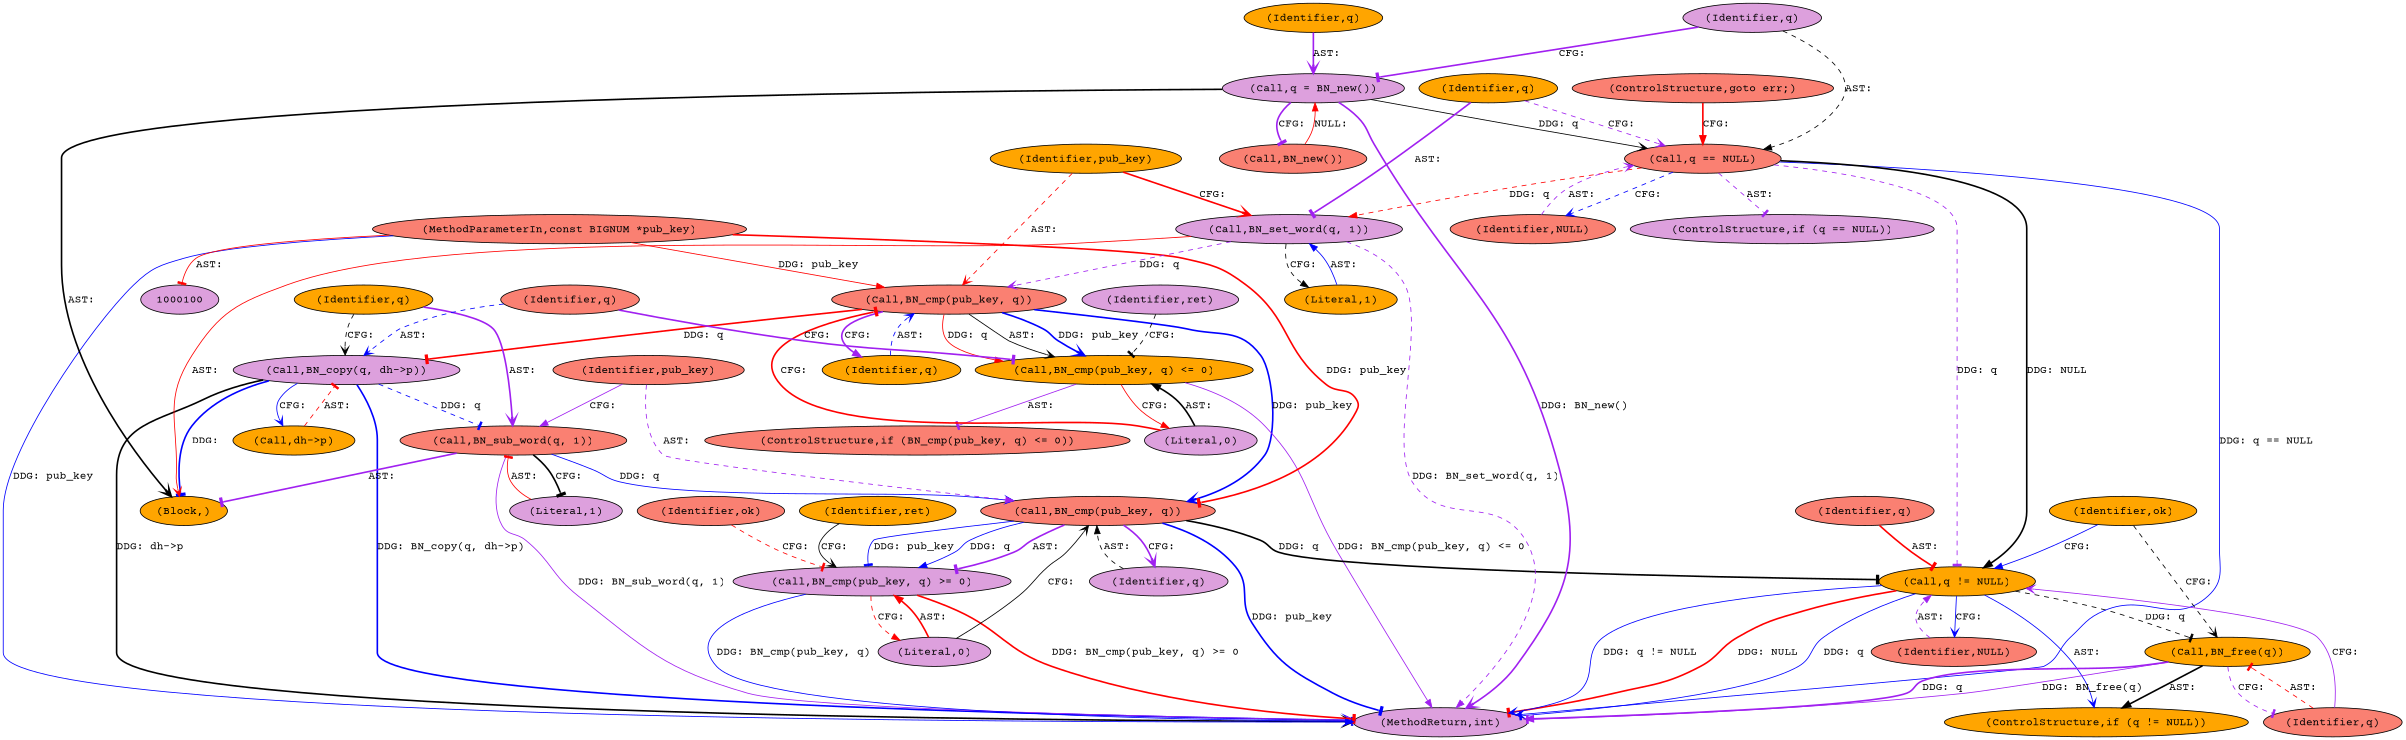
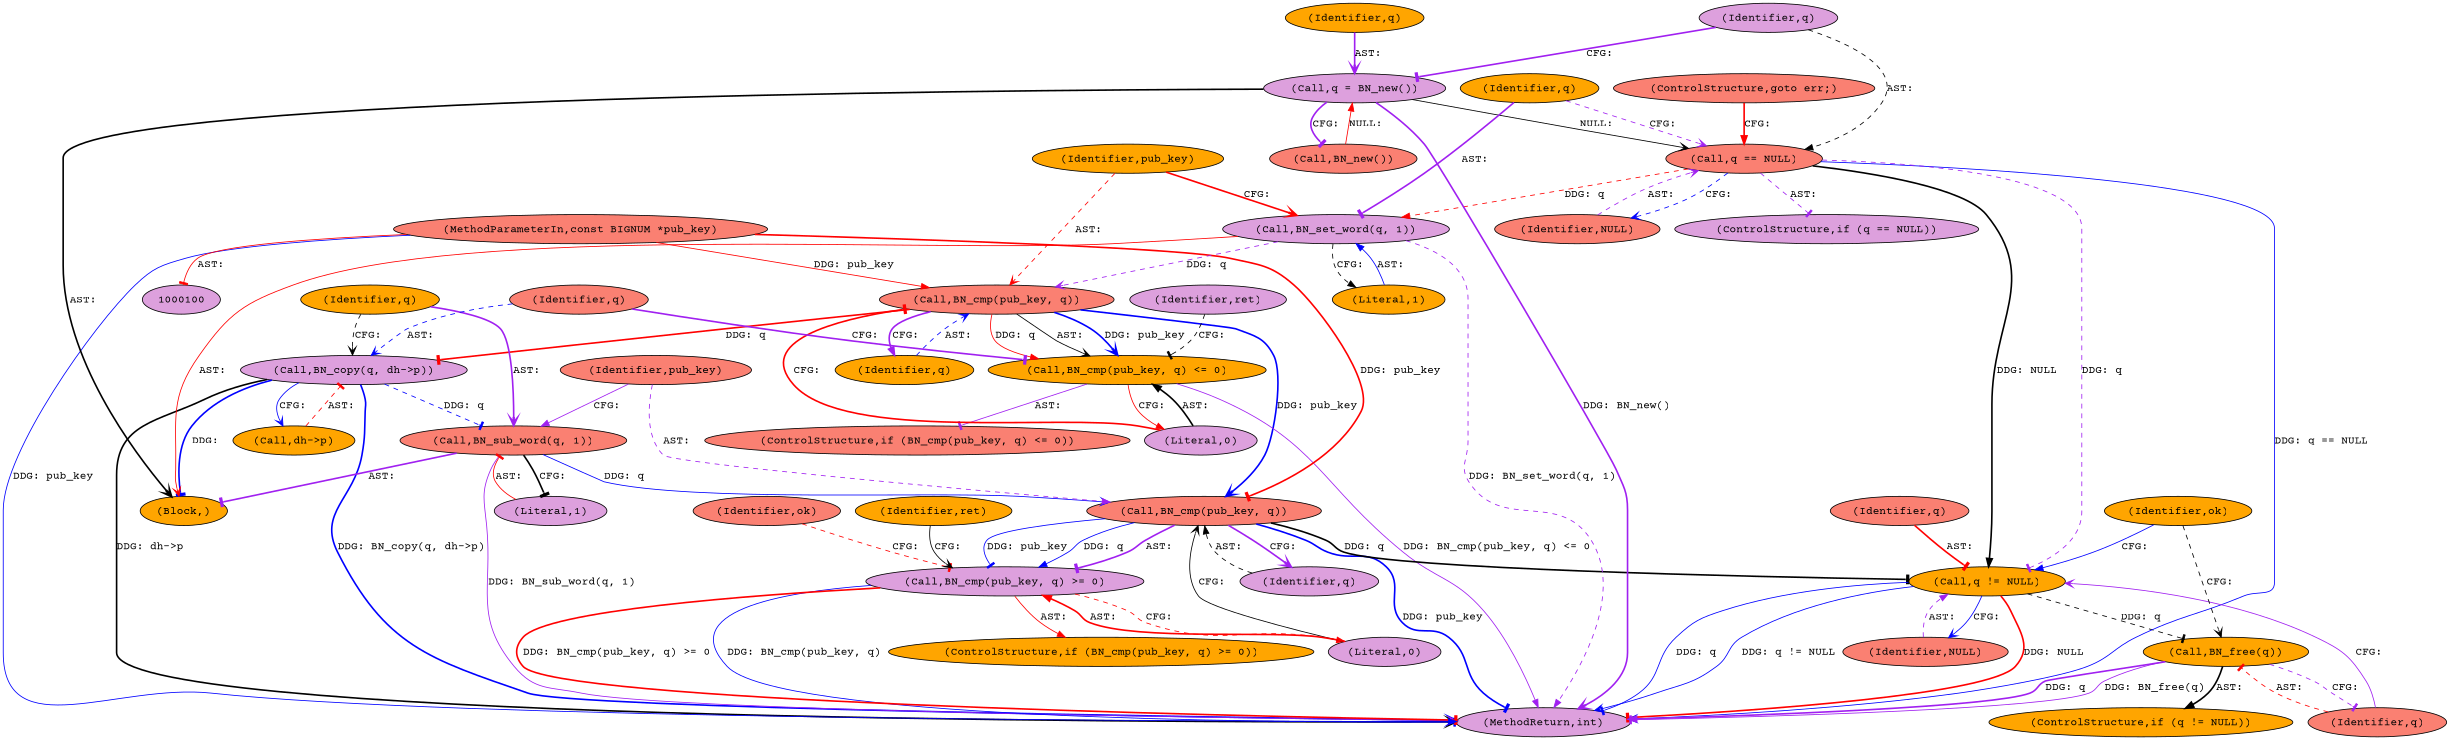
edge "(Call,q = BN_new())" -> "(Call,q == NULL)": label "DDG: q" -> "NULL: "
edge "(Call,q != NULL)" -> "(ControlStructure,if (q != NULL))": removed, label "AST:"
node "(ControlStructure,if (BN_cmp(pub_key, q) >= 0))": added
